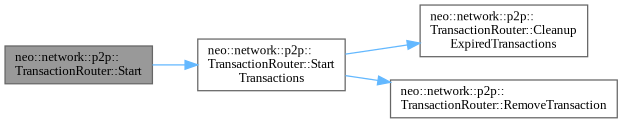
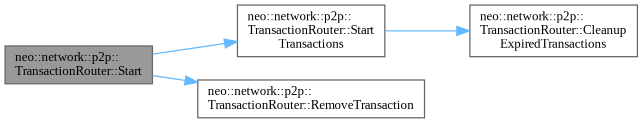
edge "neo::network::p2p:: TransactionRouter::Start Transactions" -> "neo::network::p2p:: TransactionRouter::RemoveTransaction": now "neo::network::p2p:: TransactionRouter::Start" -> "neo::network::p2p:: TransactionRouter::RemoveTransaction"
